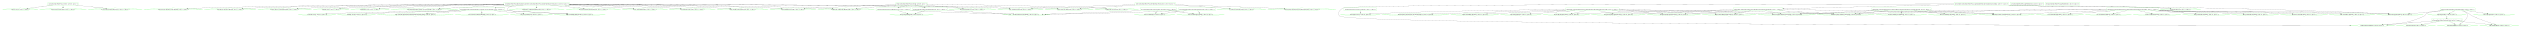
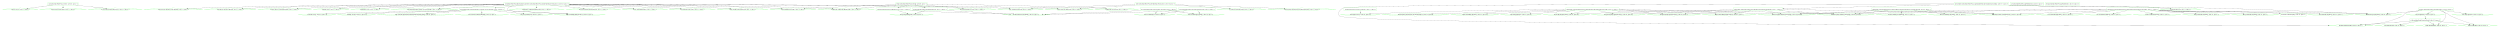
node "JsonToken JsonReader.peek() | calls=1 0 | specs=-1)": shape diamond -> box
